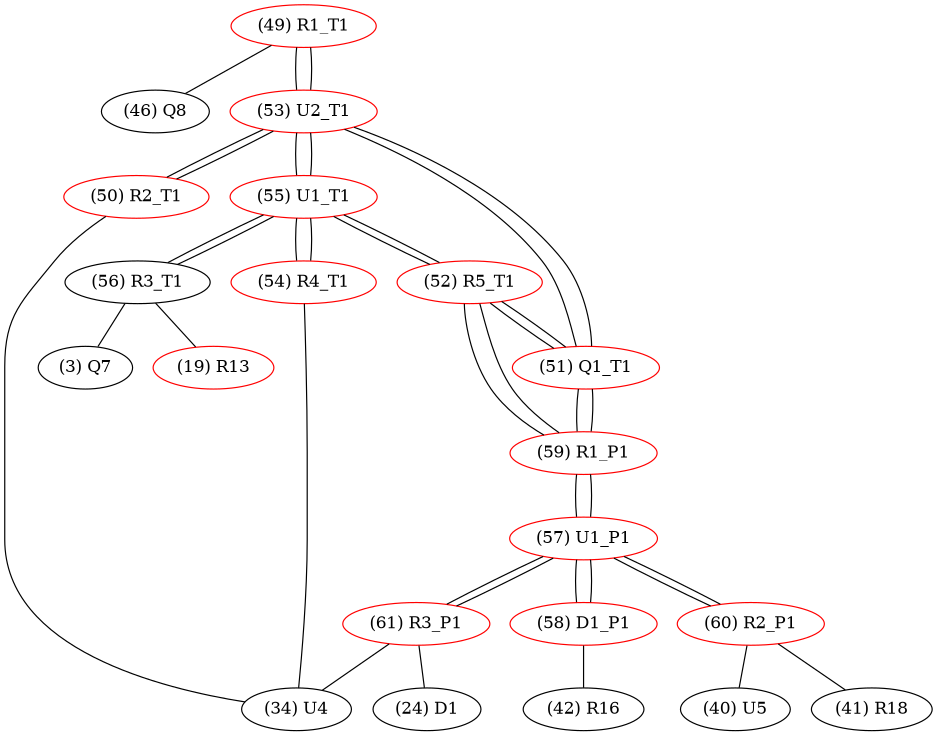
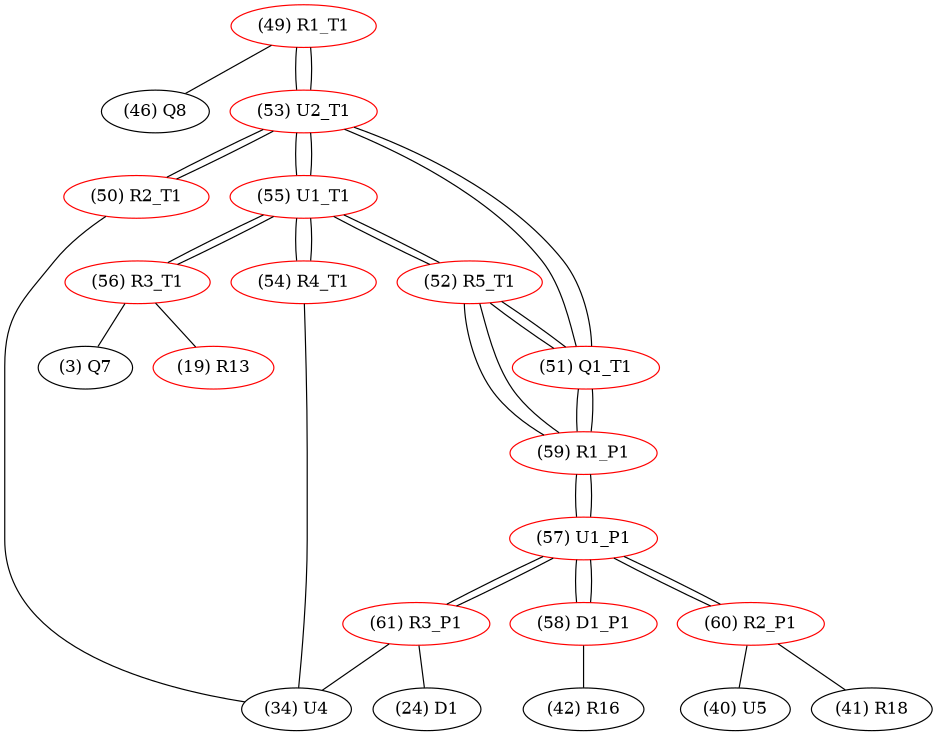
node "(56) R3_T1": color black -> red
